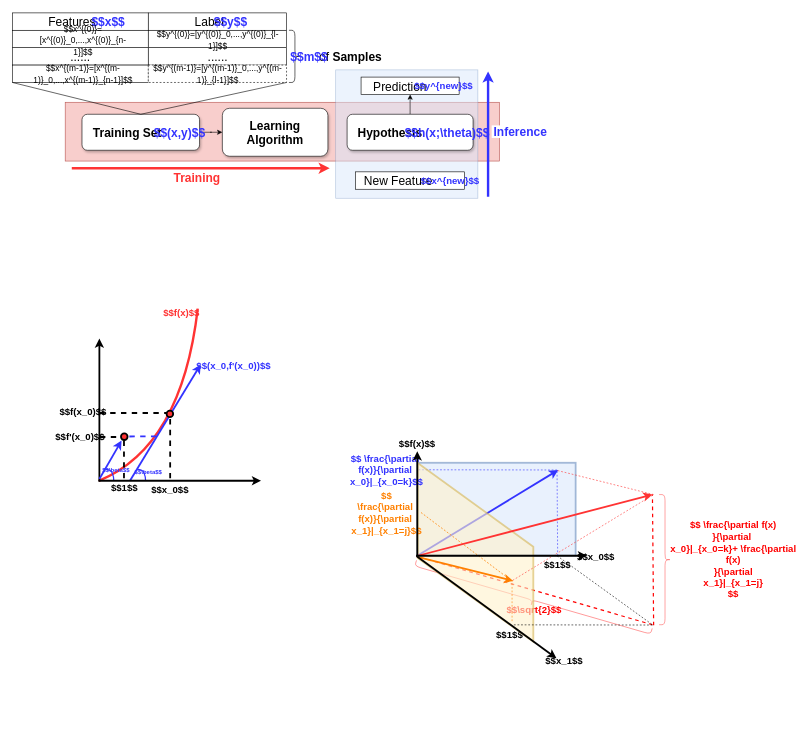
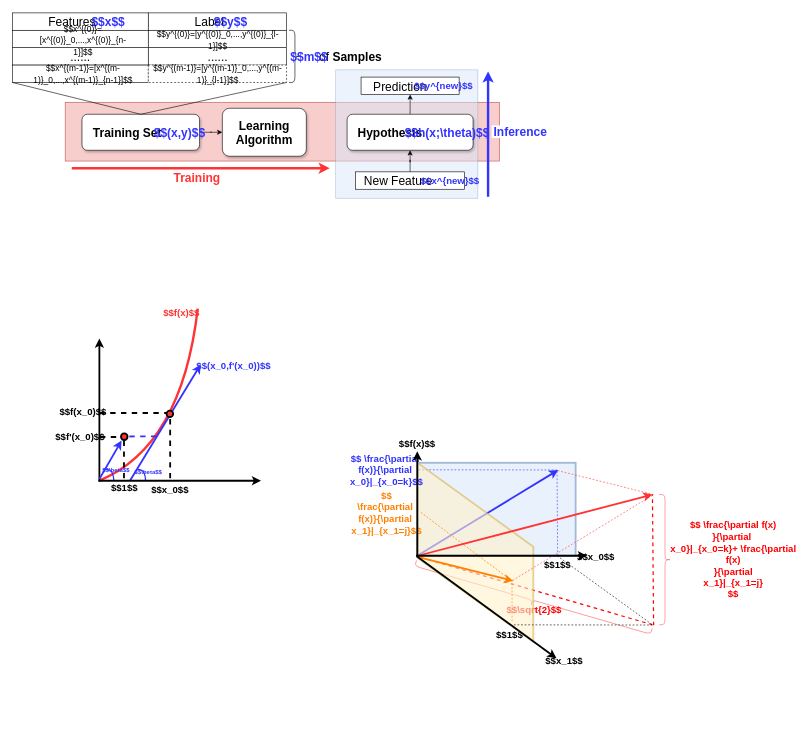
node "Learning Algorithm": size 106x48 -> 84x48
edge "New Feature" -> "Hypothesis": added
